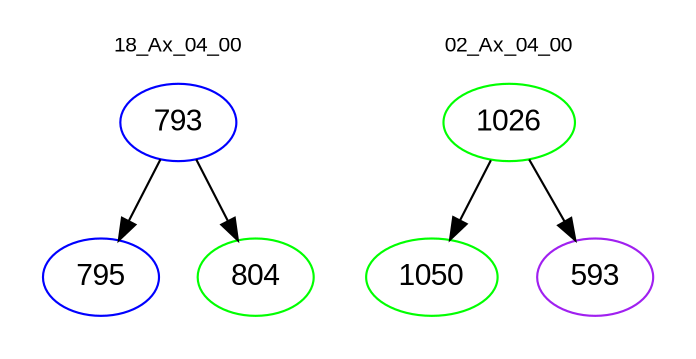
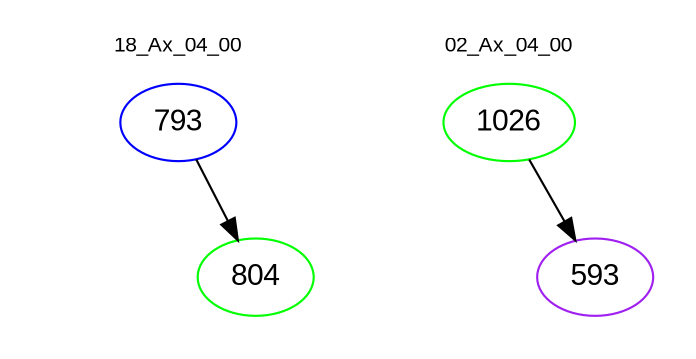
node "795": removed
node "1050": removed
